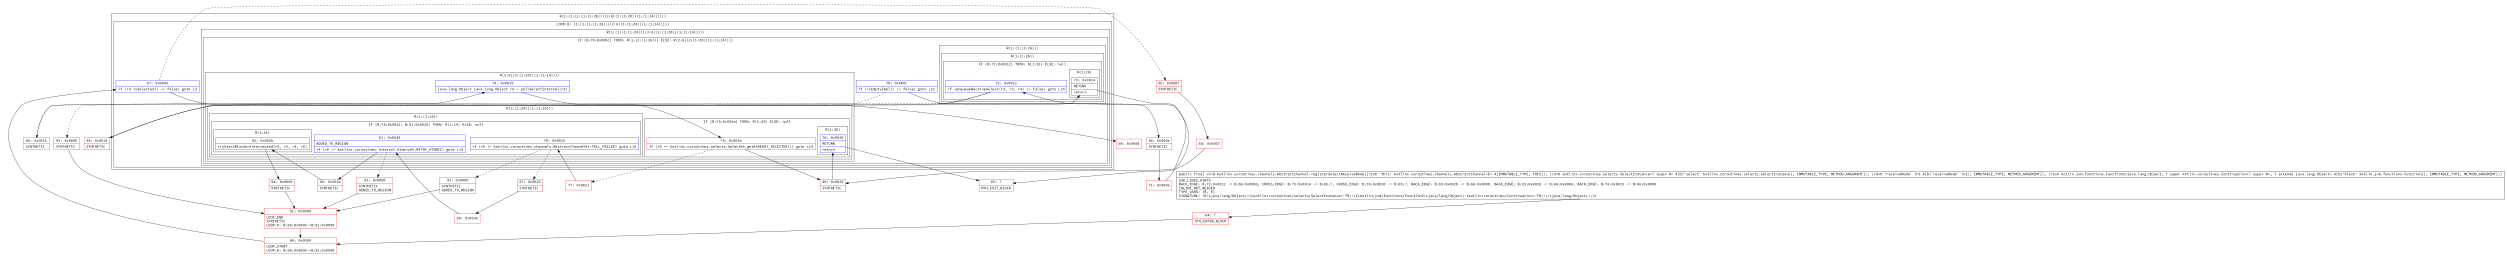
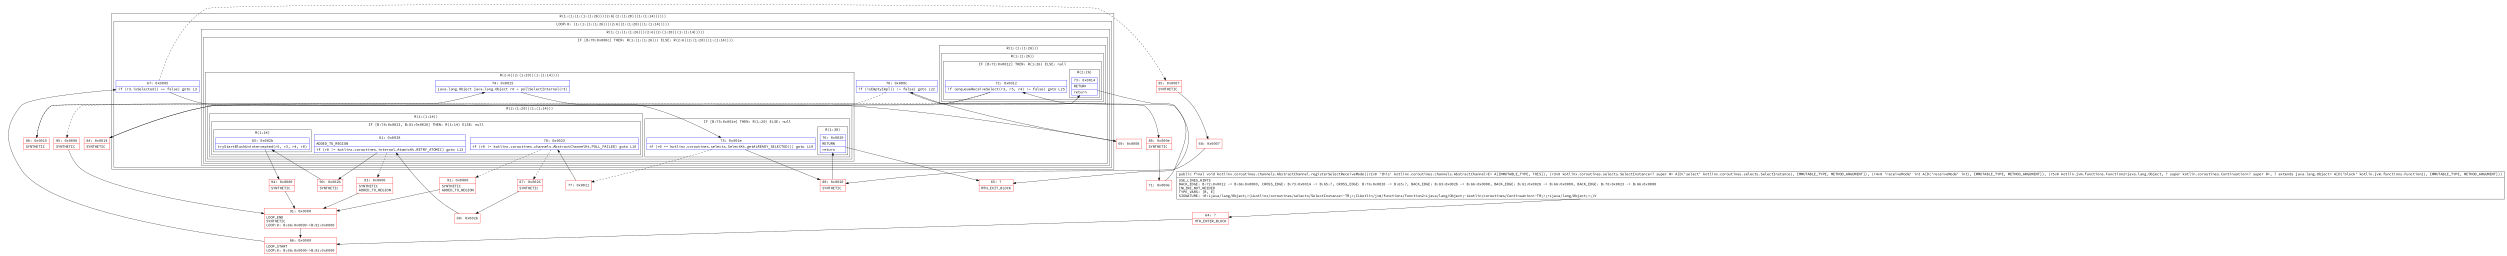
edge "69: 0x0008" -> "70: 0x000c": added
node "75: 0x001e": color red -> blue
